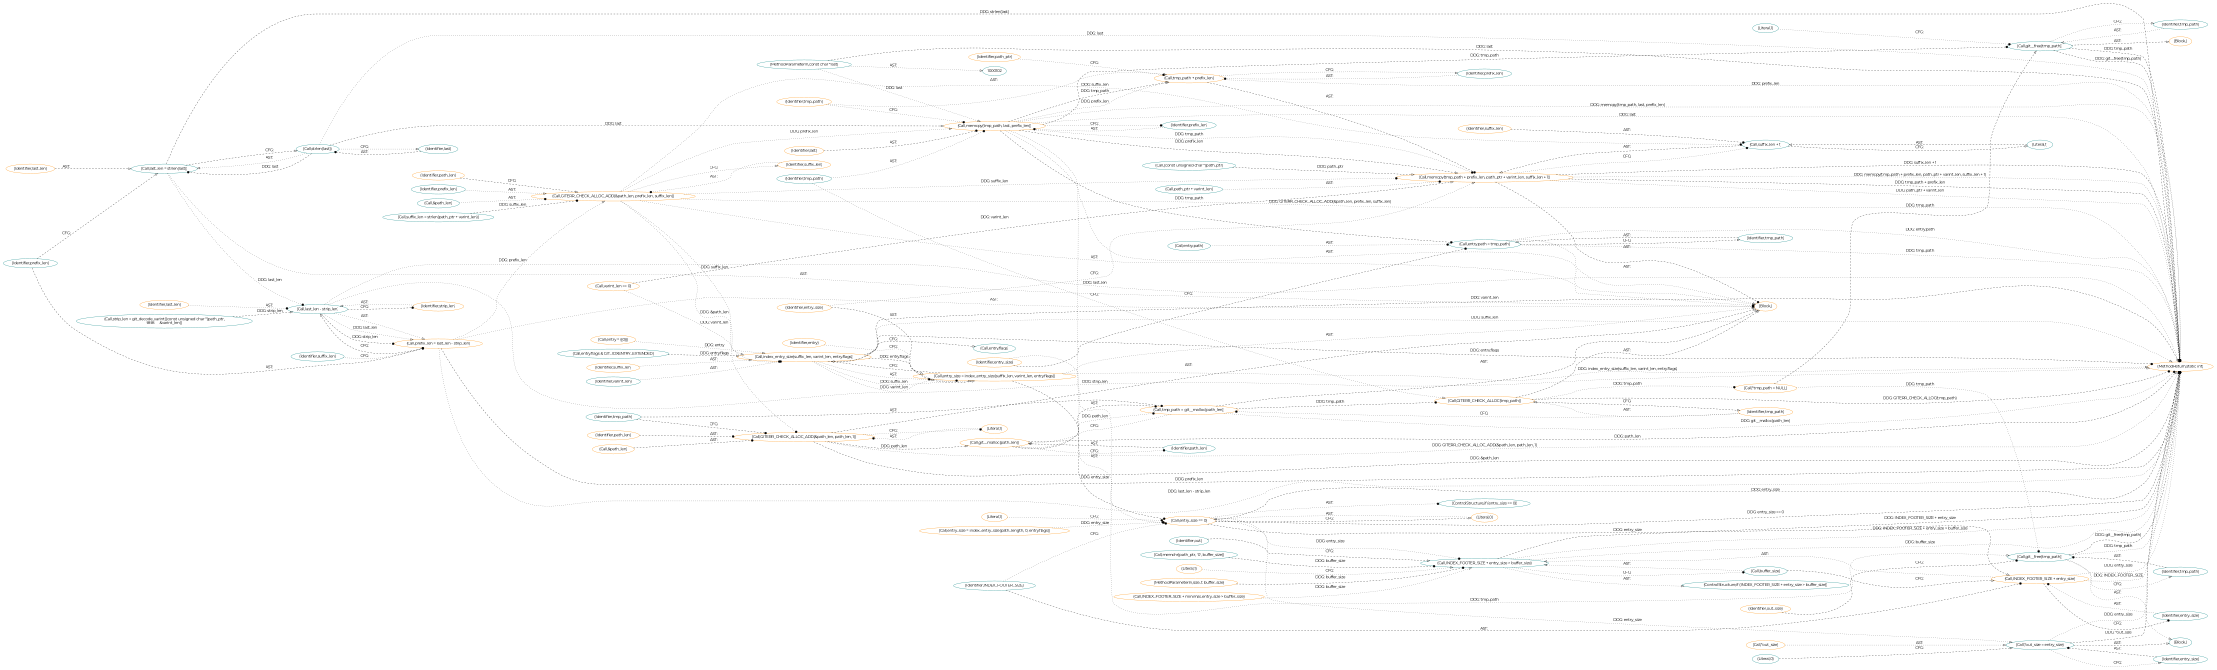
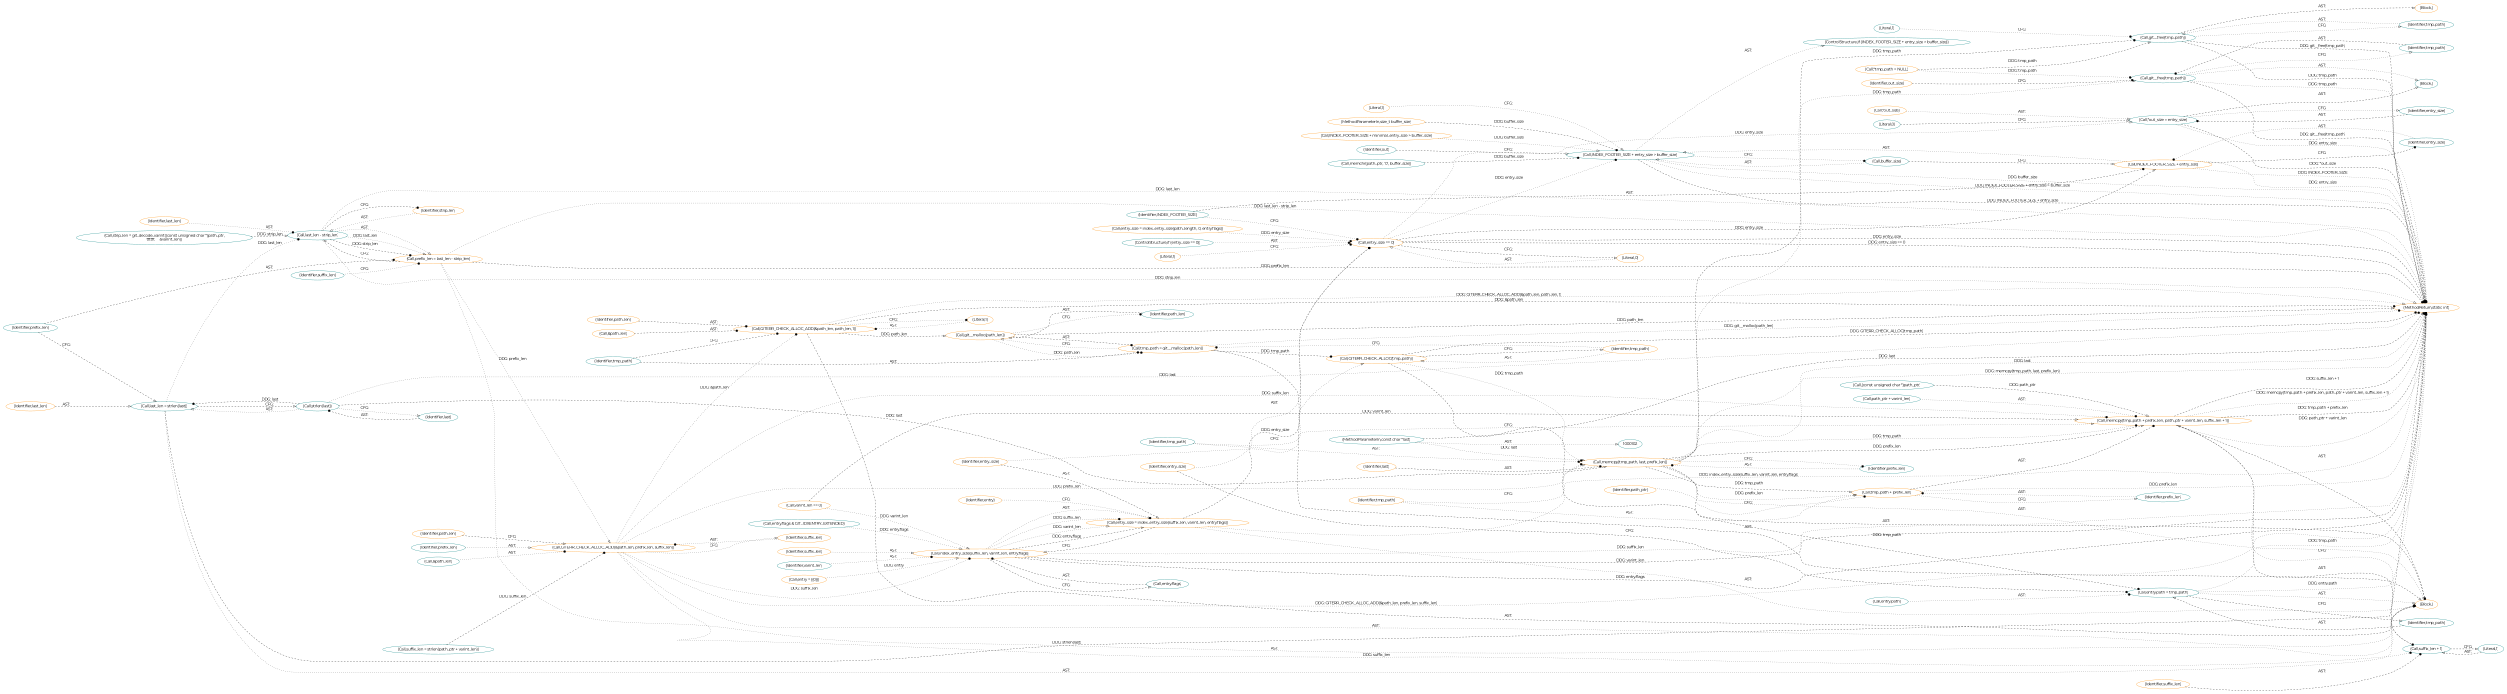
edge "(Call,entry.flags & GIT_IDXENTRY_EXTENDED)" -> "(Call,index_entry_size(suffix_len, varint_len, entry.flags))": style dashed -> dotted
edge "(Call,GITERR_CHECK_ALLOC(tmp_path))" -> "(Call,*tmp_path = NULL)": now "(Call,GITERR_CHECK_ALLOC(tmp_path))" -> "(Call,memcpy(tmp_path, last, prefix_len))"
edge "(Call,entry_size == 0)" -> "(ControlStructure,if (entry_size == 0))": reversed
edge "(Call,entry.flags)" -> "(Call,index_entry_size(suffix_len, varint_len, entry.flags))": added, label "AST:"
